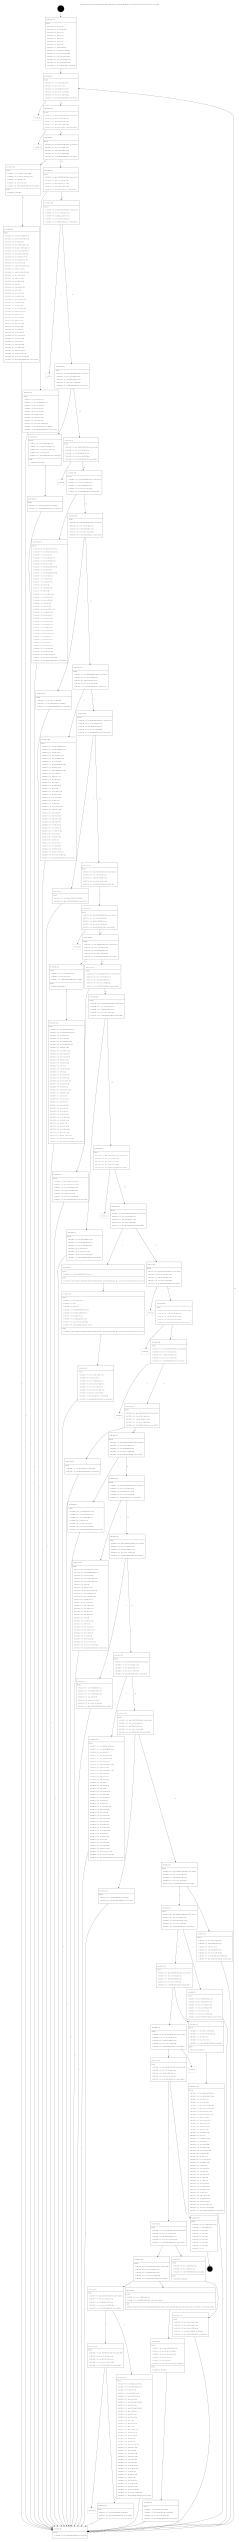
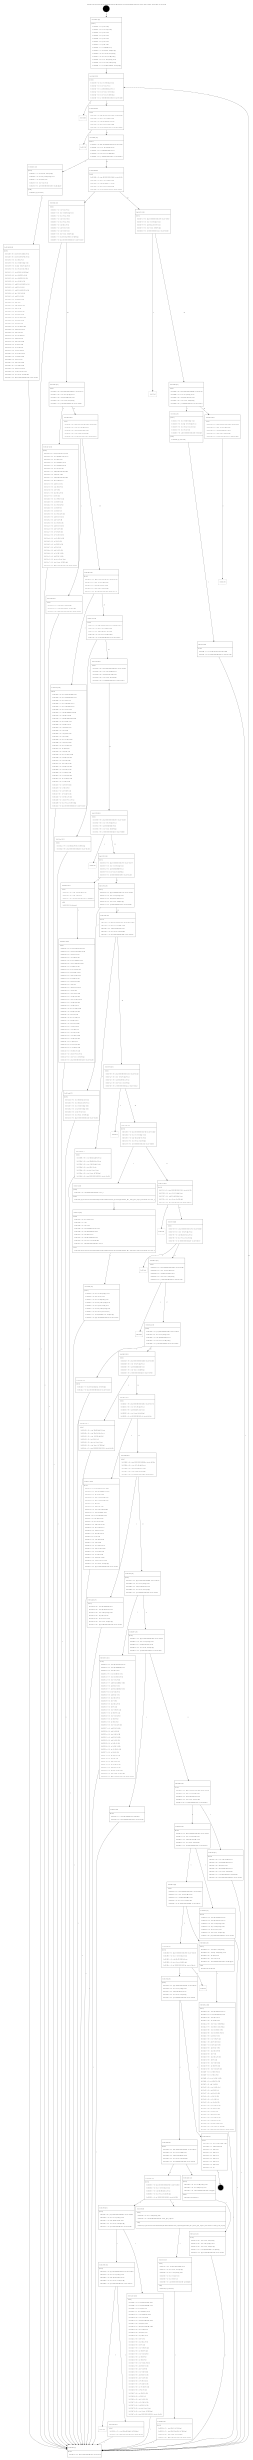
edge "0x4016a3 [25]" -> "0x4016bc [25]": now "0x401f1d [33]" -> "0x4016bc [25]"
